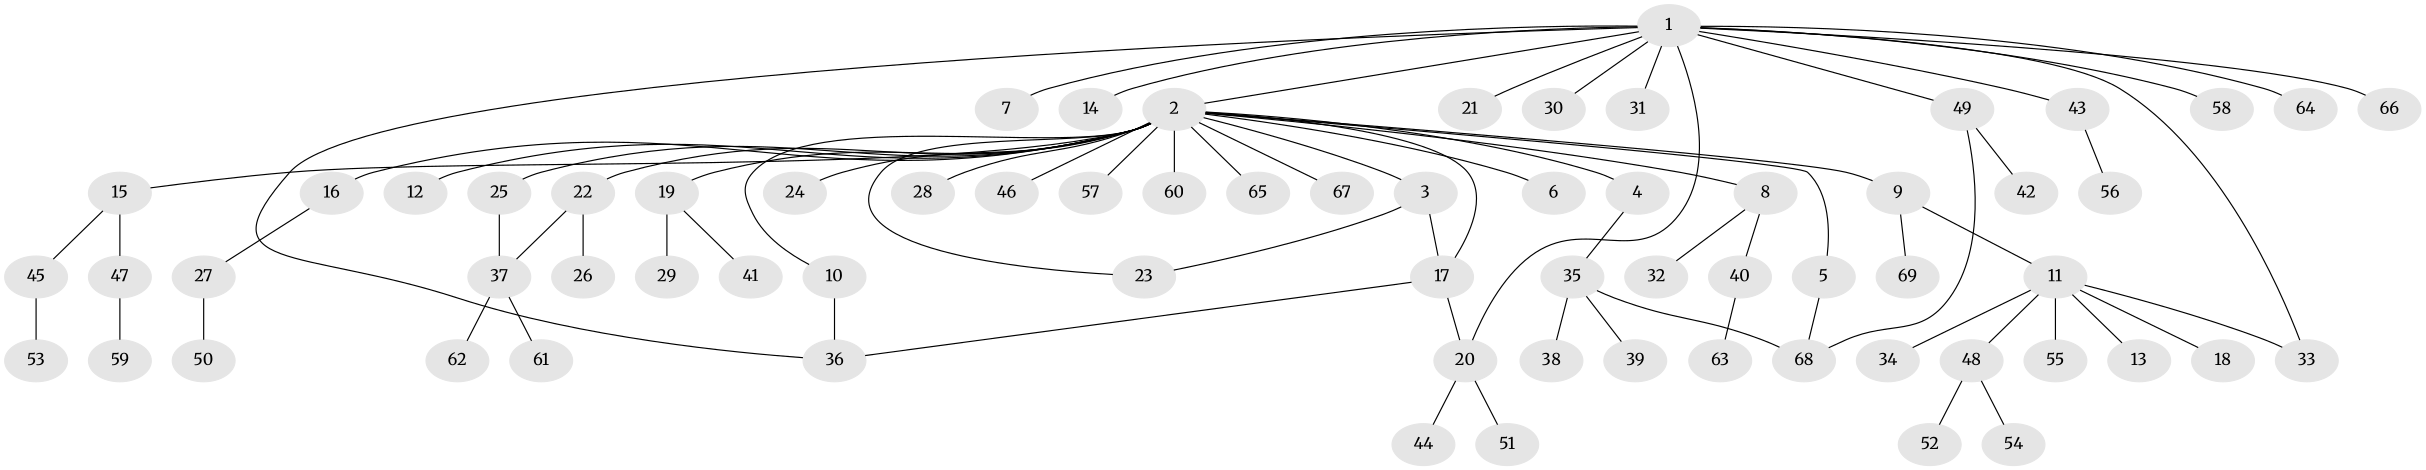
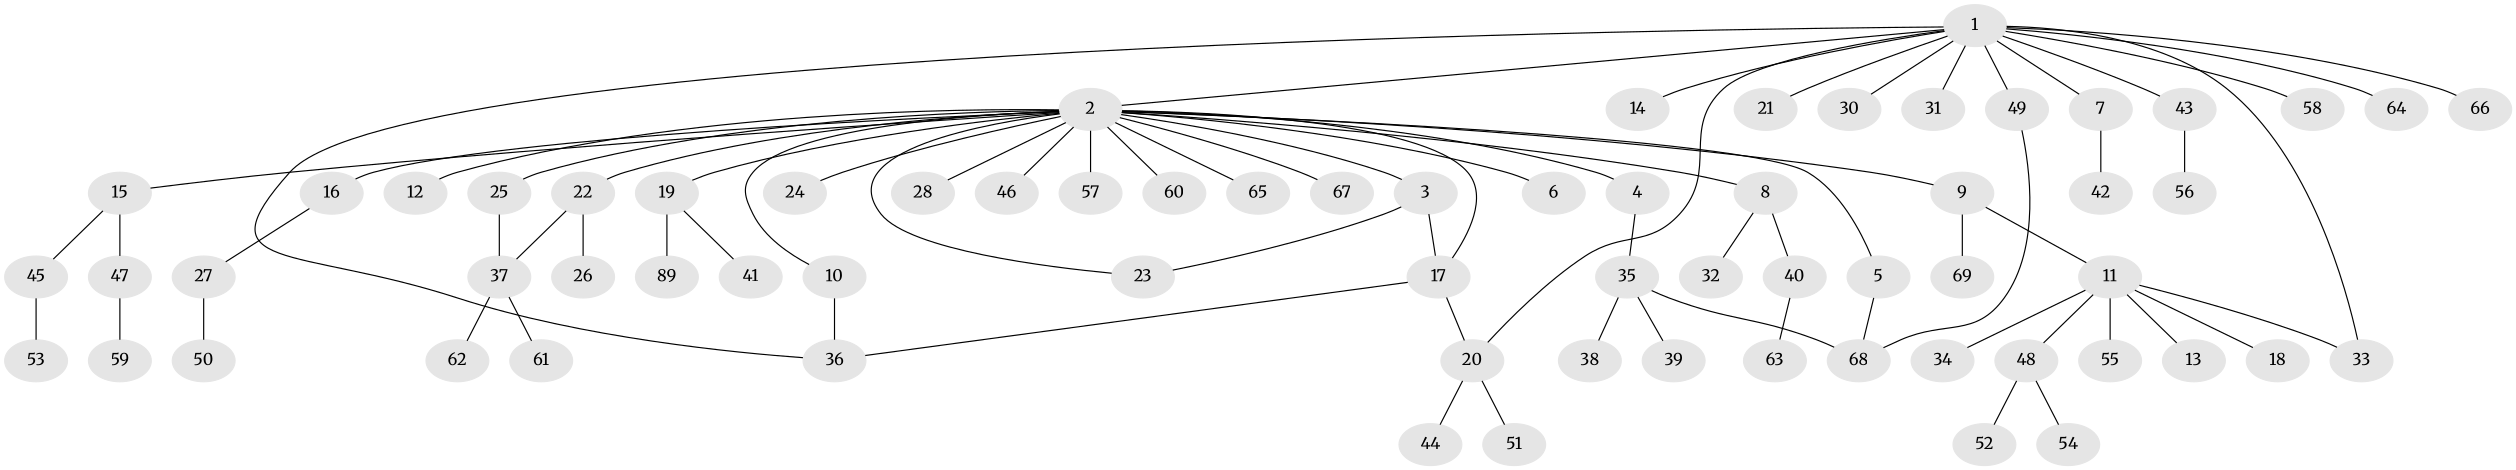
edge "49" -- "42": now "7" -- "42"
node "29": label "29" -> "89"
